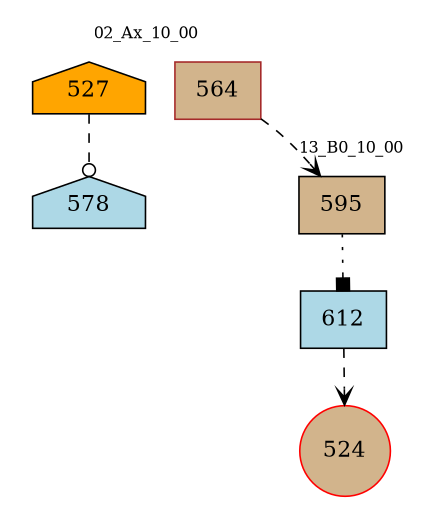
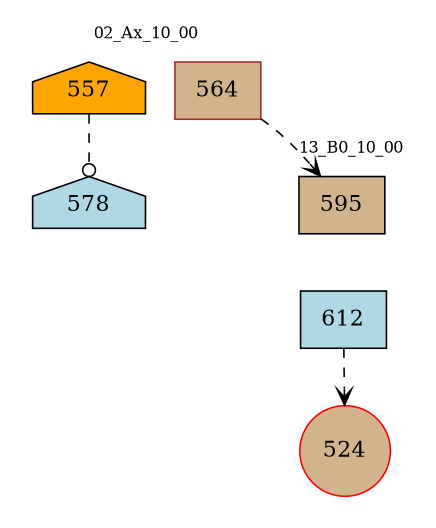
node "527": label "527" -> "557"
edge "595" -> "612": removed
